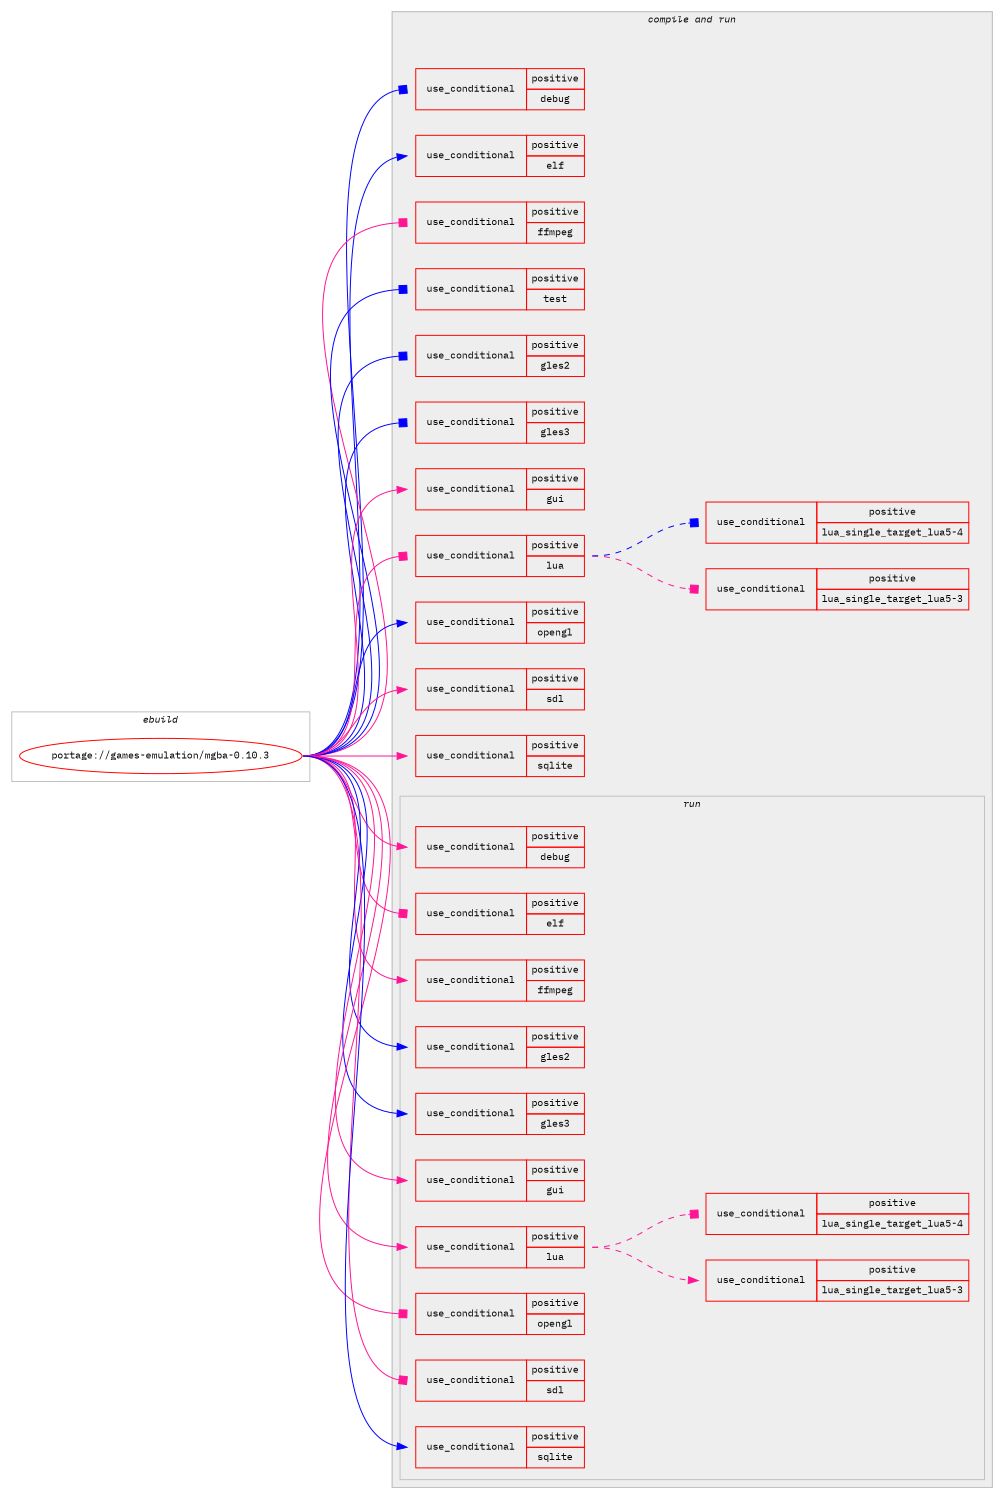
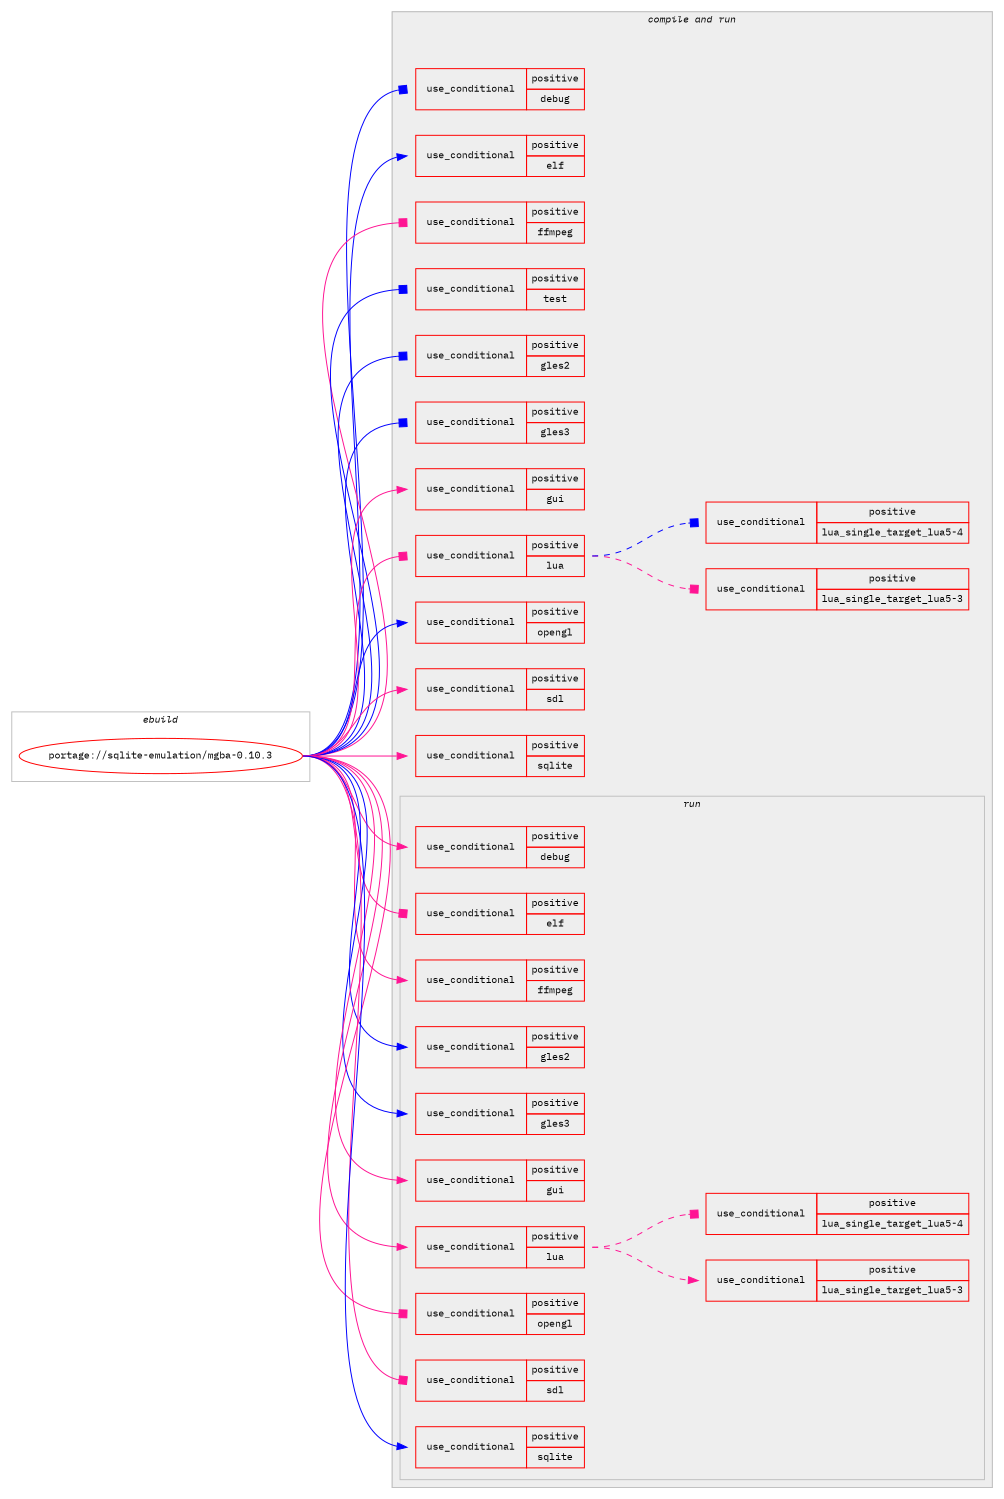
node "portage://games-emulation/mgba-0.10.3": label "portage://games-emulation/mgba-0.10.3" -> "portage://sqlite-emulation/mgba-0.10.3"
